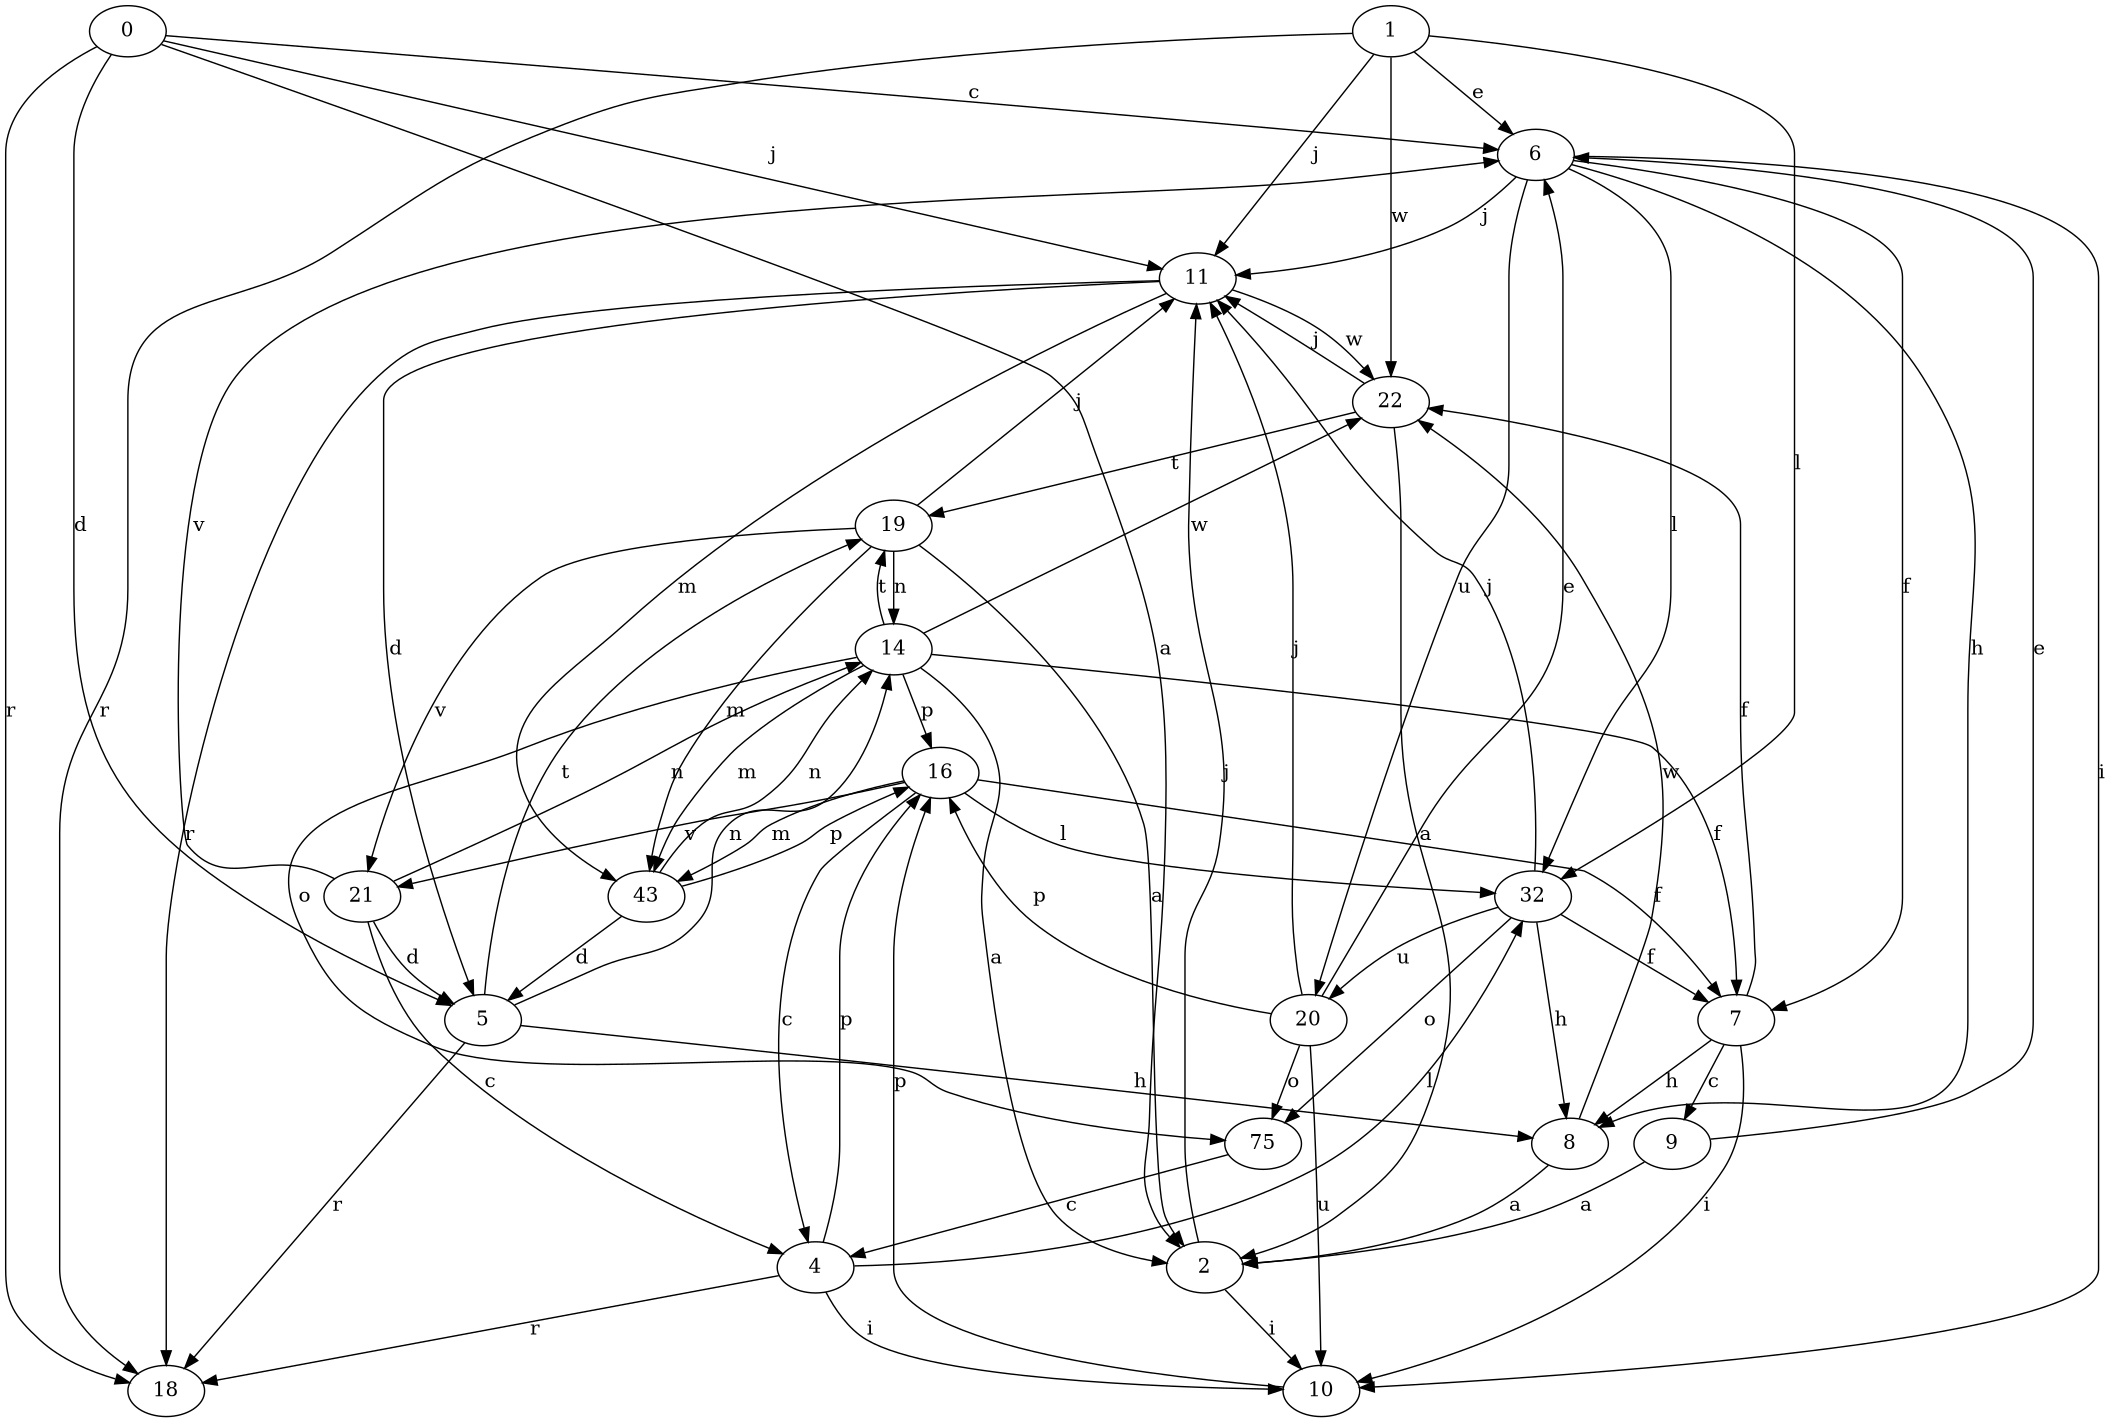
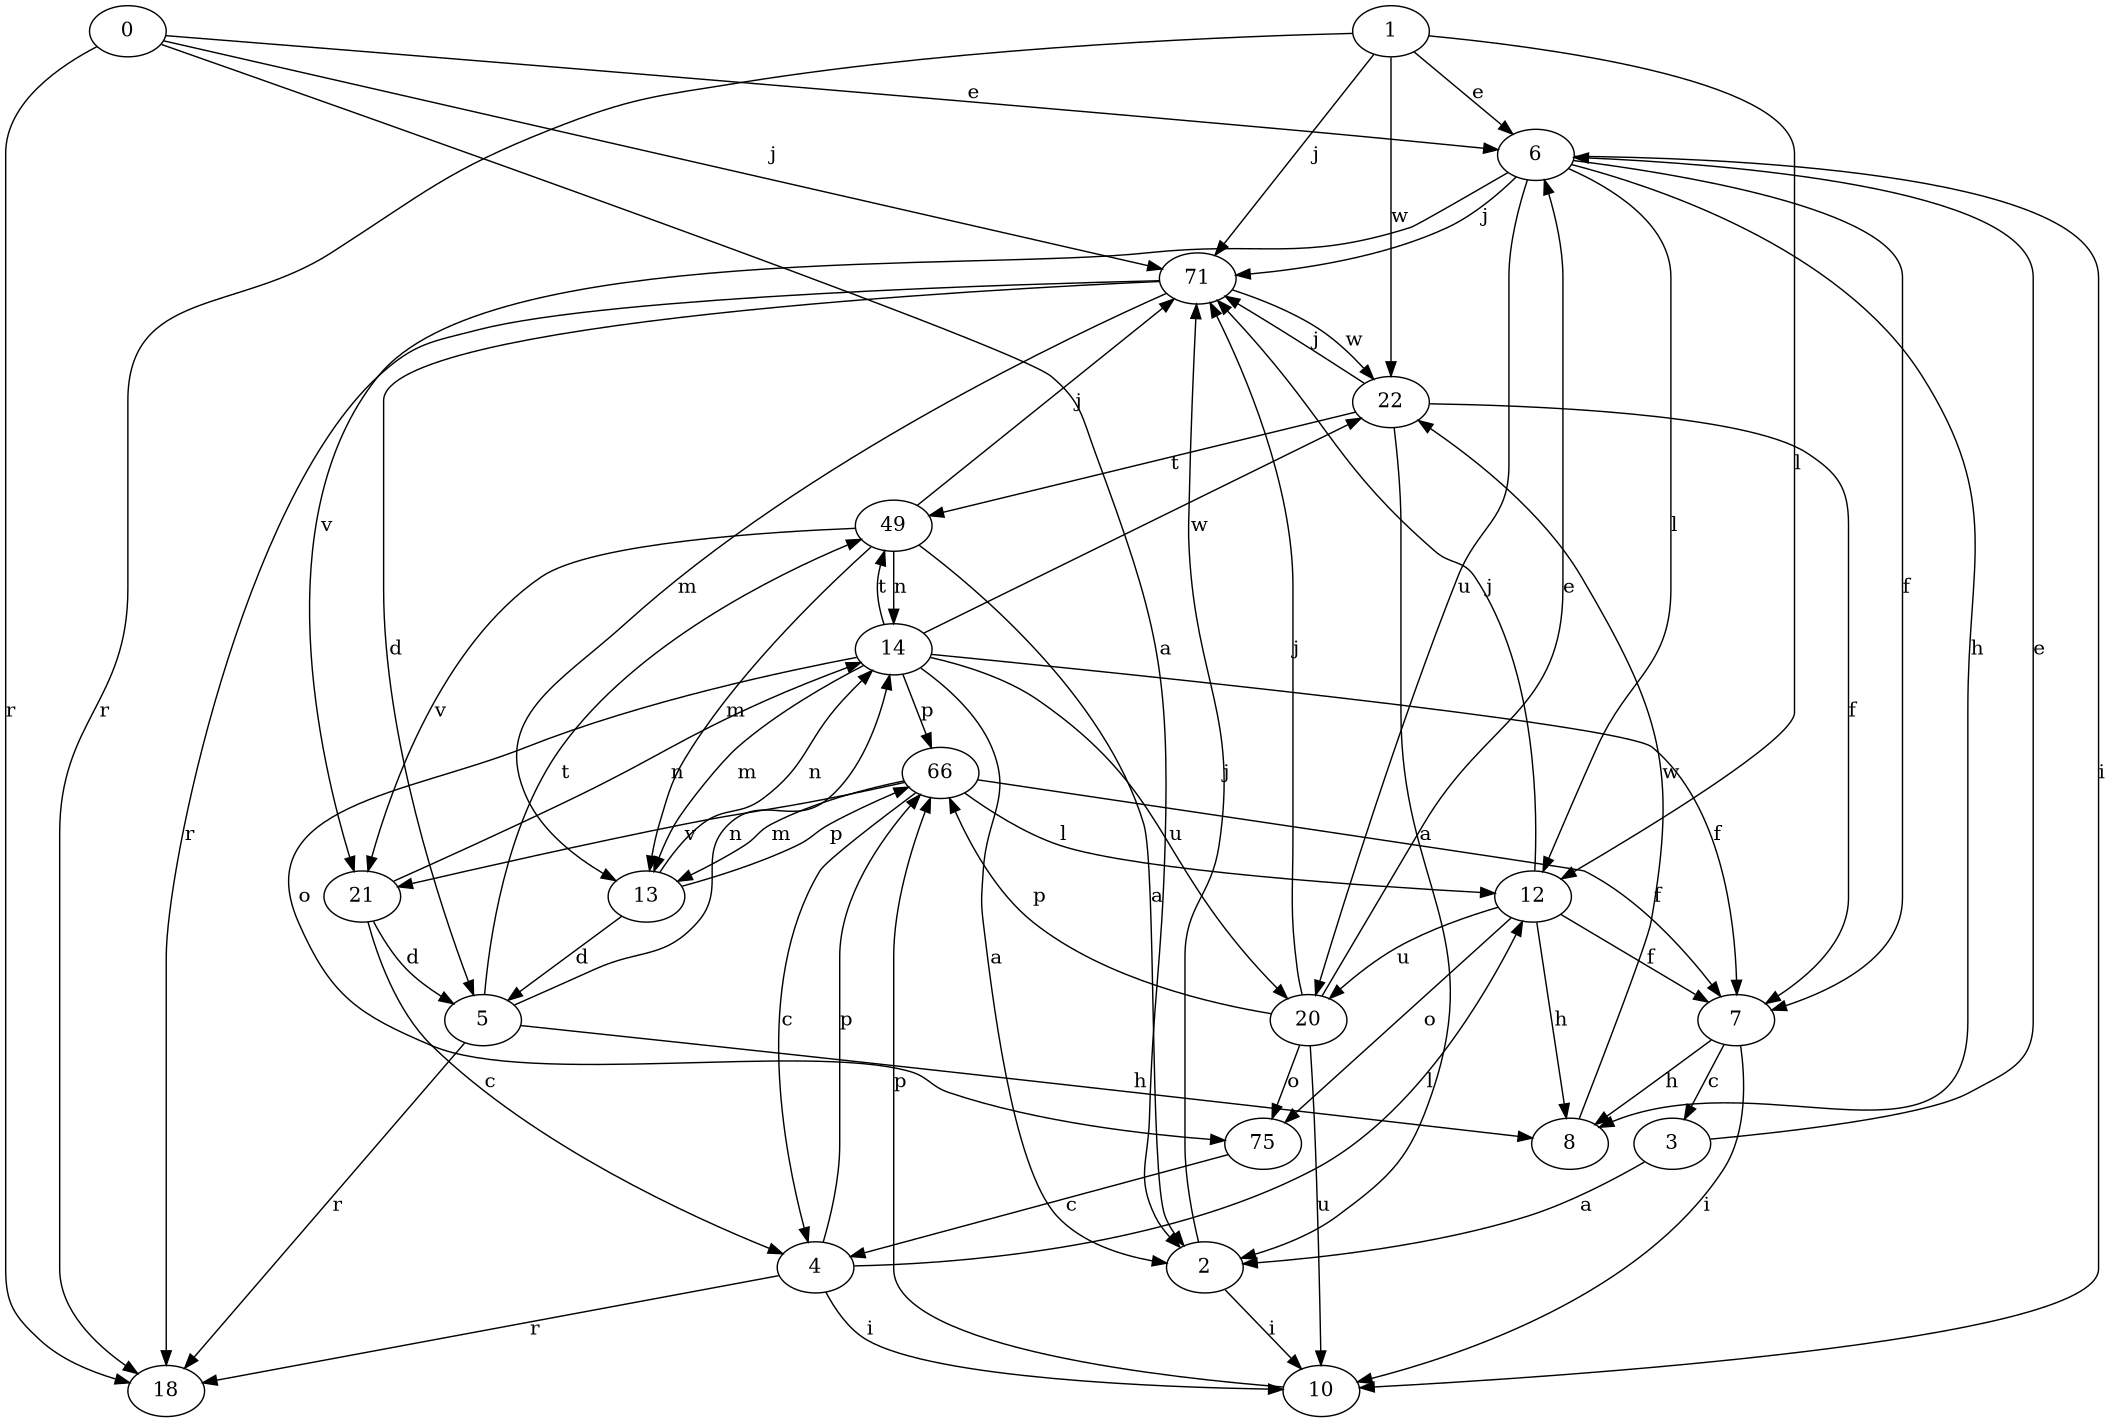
edge "0" -> "6": label "c" -> "e"
edge "21" -> "6": reversed
node "11": label "11" -> "71"
node "19": label "19" -> "49"
edge "7" -> "22": reversed
edge "0" -> "5": removed, label "d"
node "16": label "16" -> "66"
edge "14" -> "20": added, label "u"
node "43": label "43" -> "13"
node "32": label "32" -> "12"
node "9": label "9" -> "3"
edge "8" -> "2": removed, label "a"
